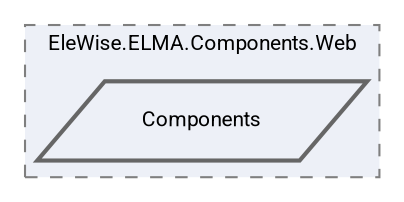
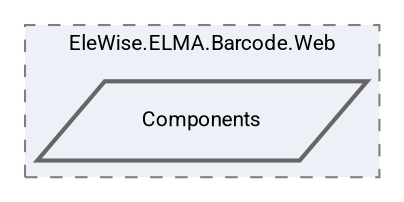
cluster "EleWise.ELMA.Components.Web": label "EleWise.ELMA.Components.Web" -> "EleWise.ELMA.Barcode.Web"
